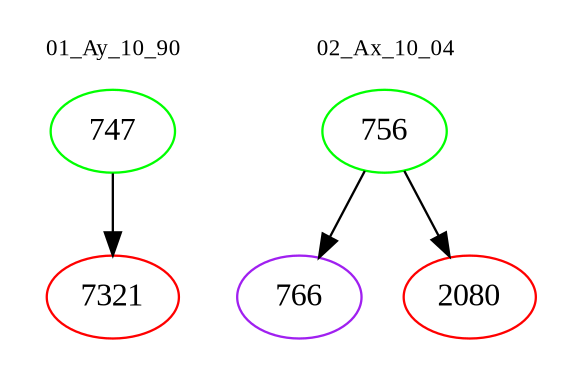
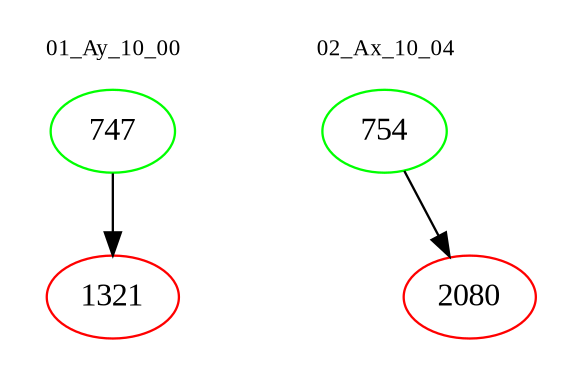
cluster "01_Ay_10_90": label "01_Ay_10_90" -> "01_Ay_10_00"
node "756": label "756" -> "754"
node "7321": label "7321" -> "1321"
node "766": removed
